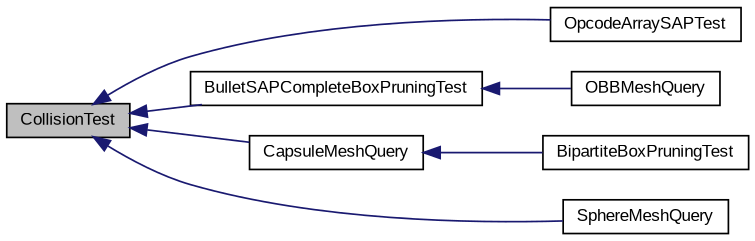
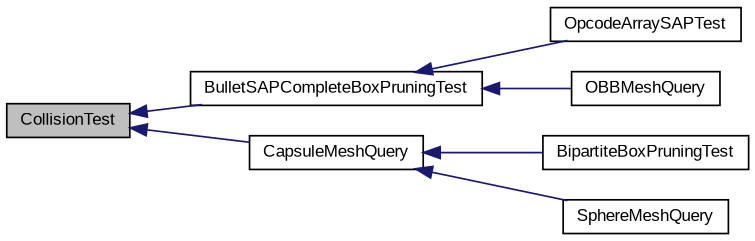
edge "OpcodeArraySAPTest" -> "CollisionTest": now "OpcodeArraySAPTest" -> "BulletSAPCompleteBoxPruningTest"
edge "SphereMeshQuery" -> "CollisionTest": now "SphereMeshQuery" -> "CapsuleMeshQuery"
